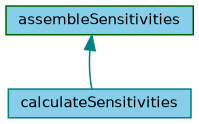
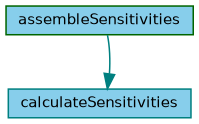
edge "calculateSensitivities" -> "assembleSensitivities": reversed
